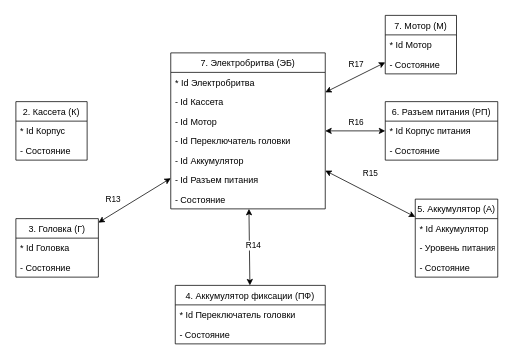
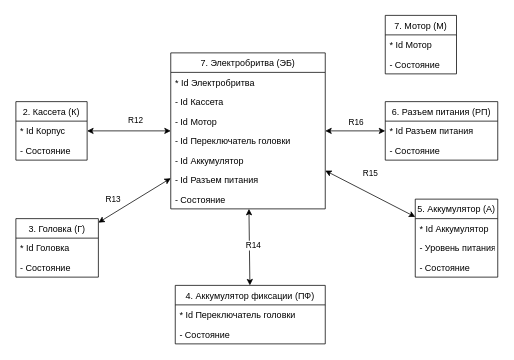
edge "7. Мотор (М)" -- "7. Электробритва (ЭБ)": removed, label "R17"
edge "2. Кассета (К)" -- "7. Электробритва (ЭБ)": added, label "R12"
node "* Id Корпус питания": label "* Id Корпус питания" -> "* Id Разъем питания"
